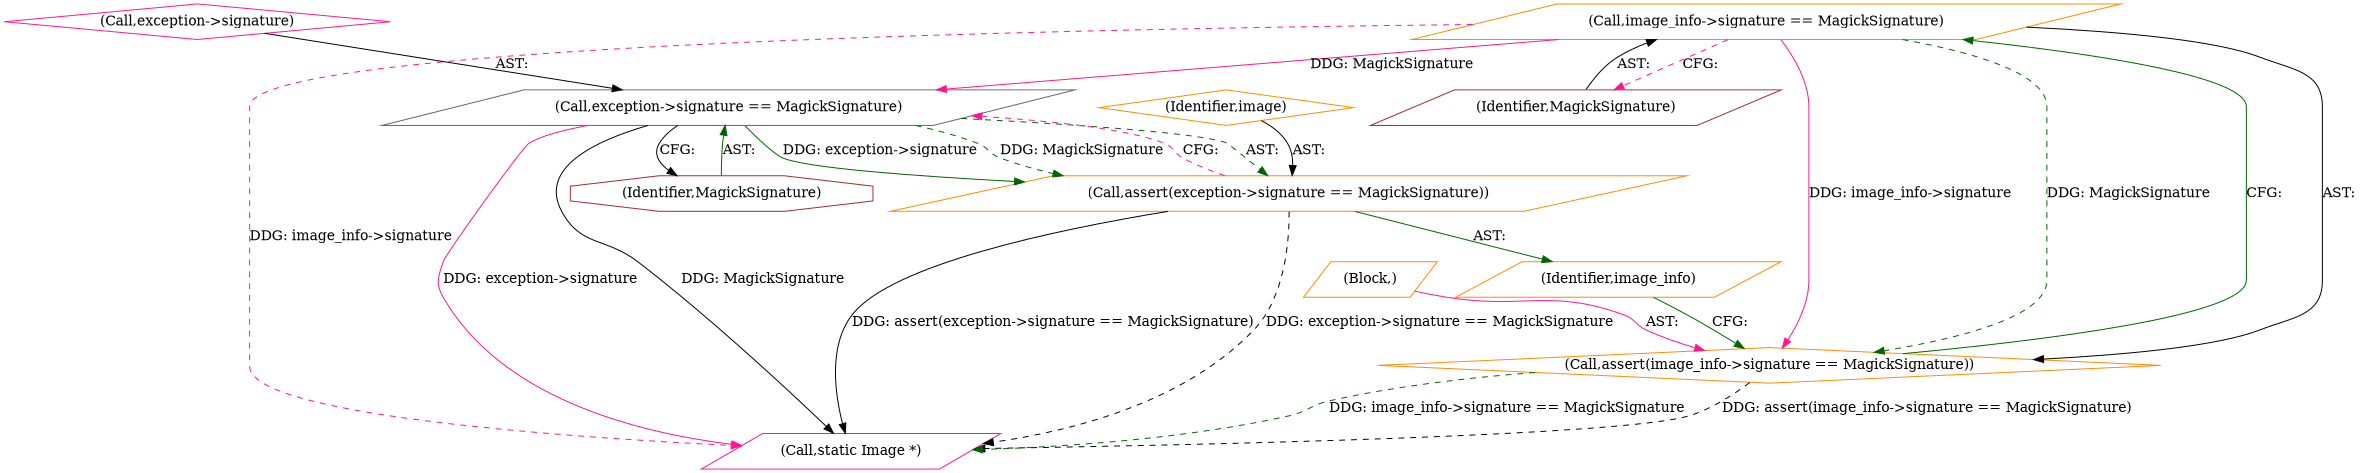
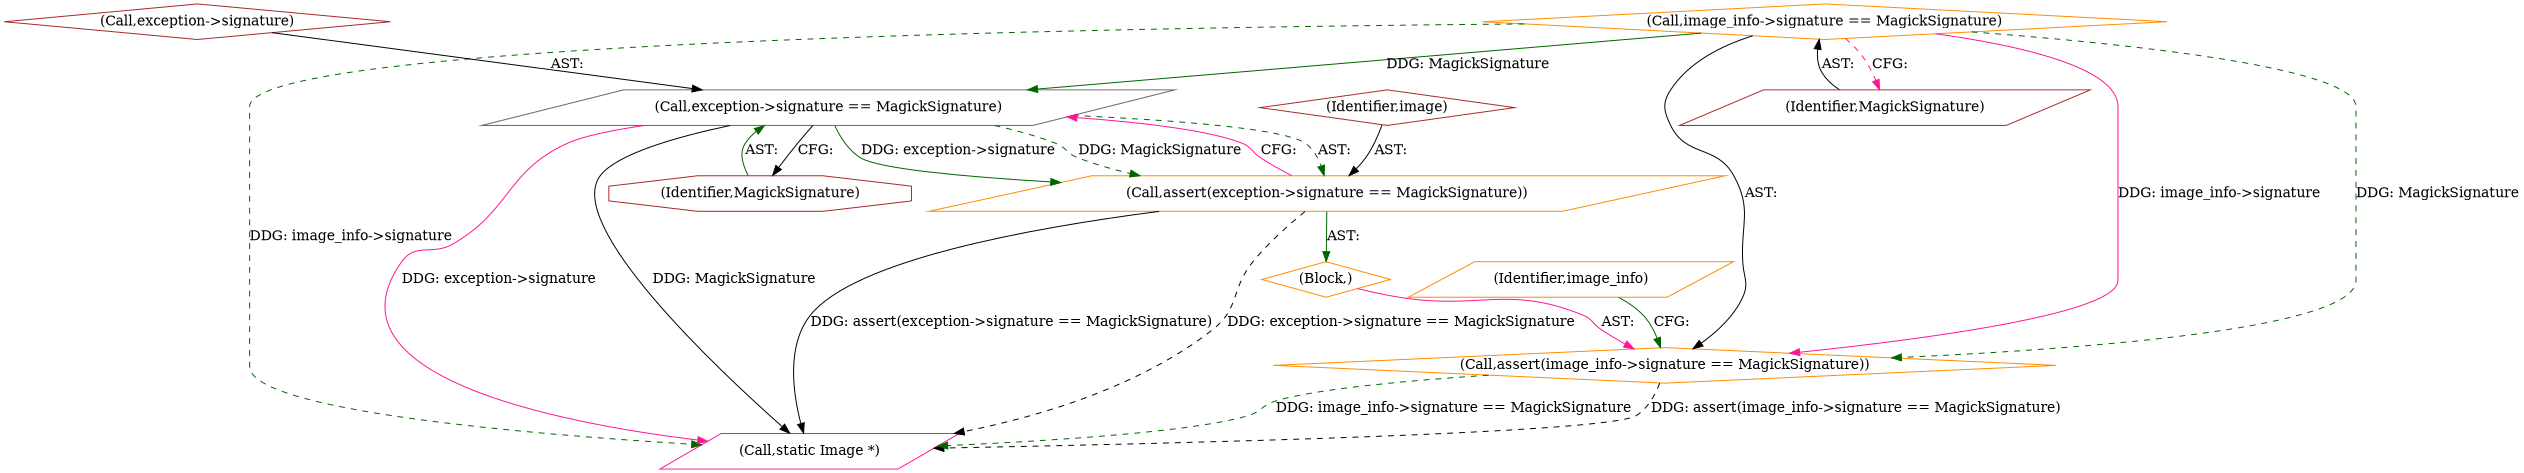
node "(Call,exception->signature)": color deeppink -> brown
node "(Call,image_info->signature == MagickSignature)": shape parallelogram -> diamond
edge "(Call,image_info->signature == MagickSignature)" -> "(Call,static Image *)": color deeppink -> darkgreen
edge "(Call,image_info->signature == MagickSignature)" -> "(Call,exception->signature == MagickSignature)": color deeppink -> darkgreen
node "(Identifier,image)": color darkorange -> brown
edge "(Call,assert(exception->signature == MagickSignature))" -> "(Call,exception->signature == MagickSignature)": style dashed -> solid
edge "(Call,assert(image_info->signature == MagickSignature))" -> "(Call,image_info->signature == MagickSignature)": removed, label "CFG:"
edge "(Call,assert(exception->signature == MagickSignature))" -> "(Identifier,image_info)": now "(Call,assert(exception->signature == MagickSignature))" -> "(Block,)"
node "(Block,)": shape parallelogram -> diamond
